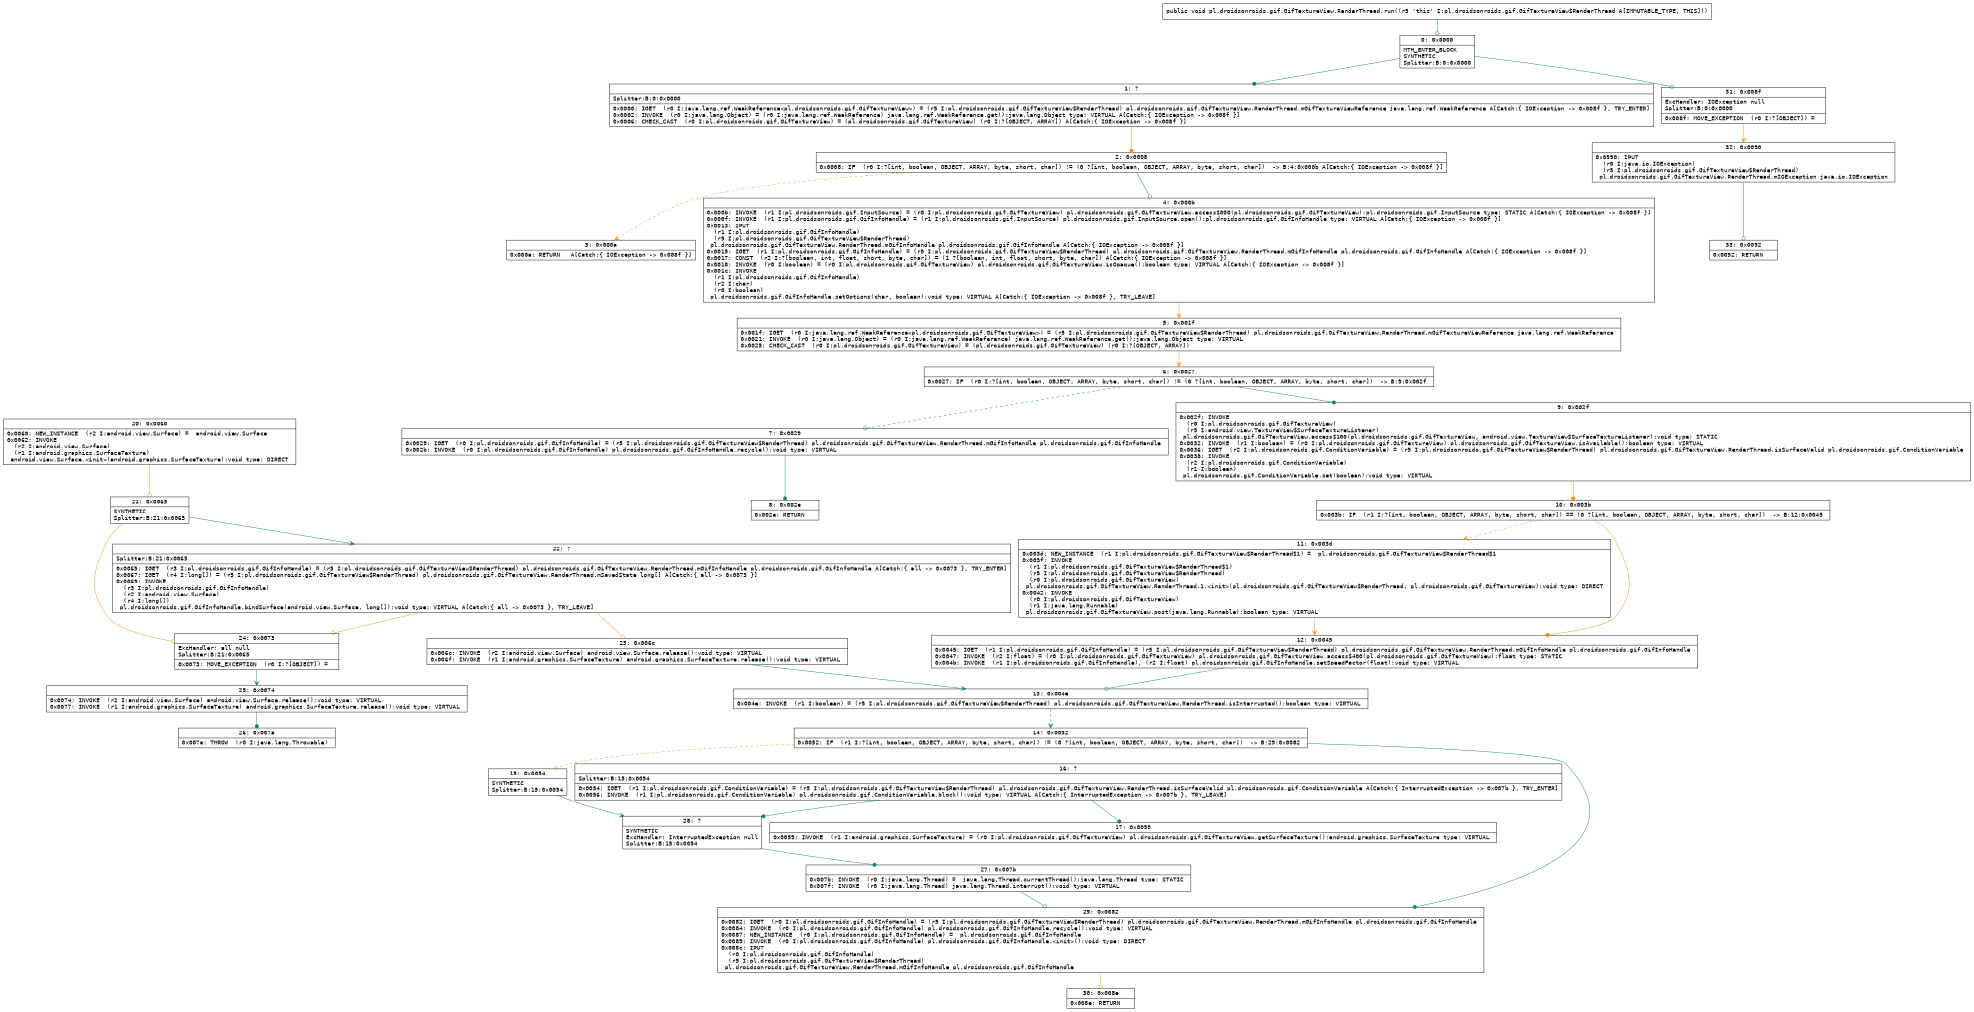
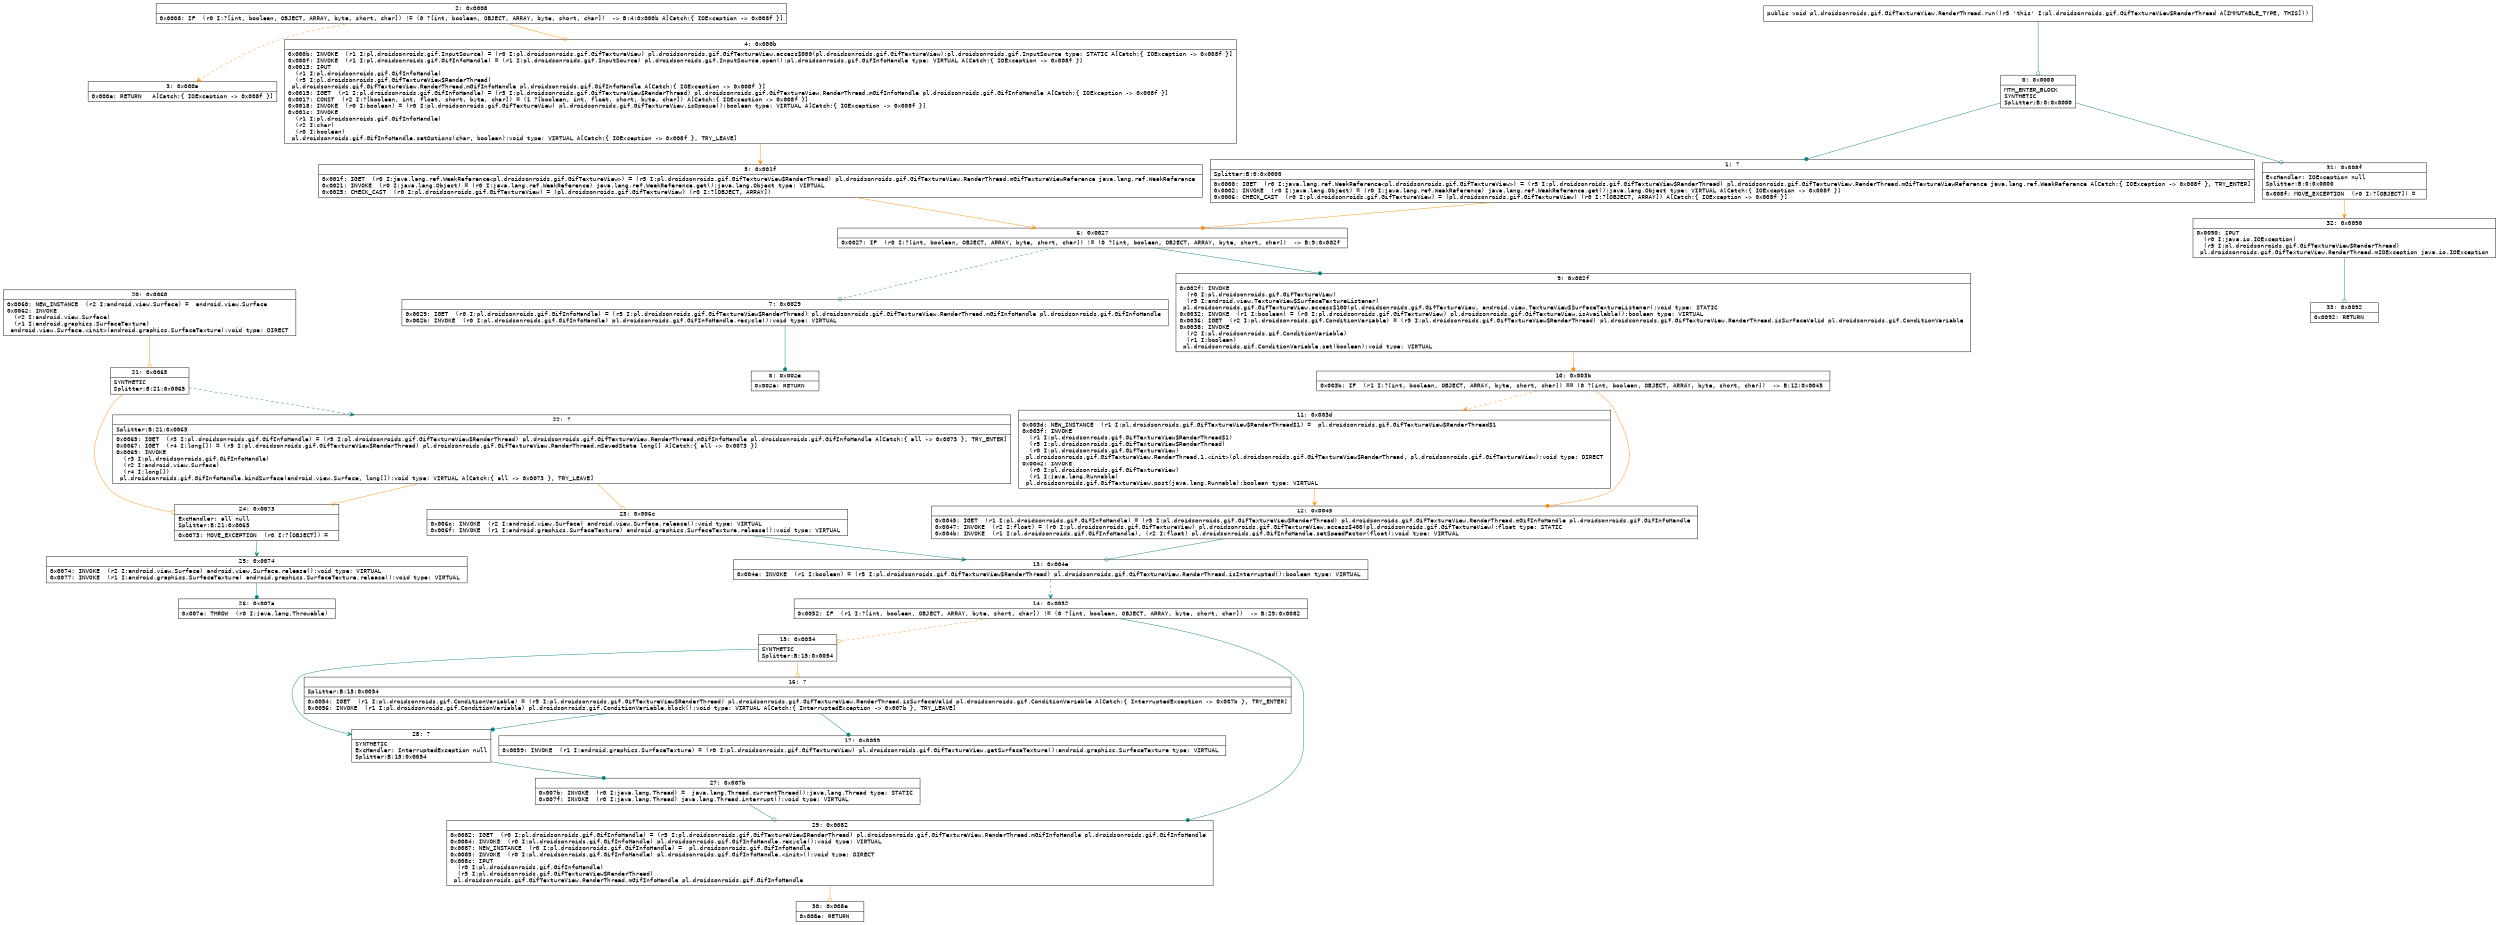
edge "1: ?" -> "2: 0x0008": now "1: ?" -> "6: 0x0027"
node "32: 0x0090": text "0x0590: IPUT" -> "0x0090: IPUT"
edge "2: 0x0008" -> "4: 0x000b": color teal -> darkorange
edge "21: 0x0065" -> "22: ?": style solid -> dashed
edge "15: 0x0054" -> "16: ?": added
